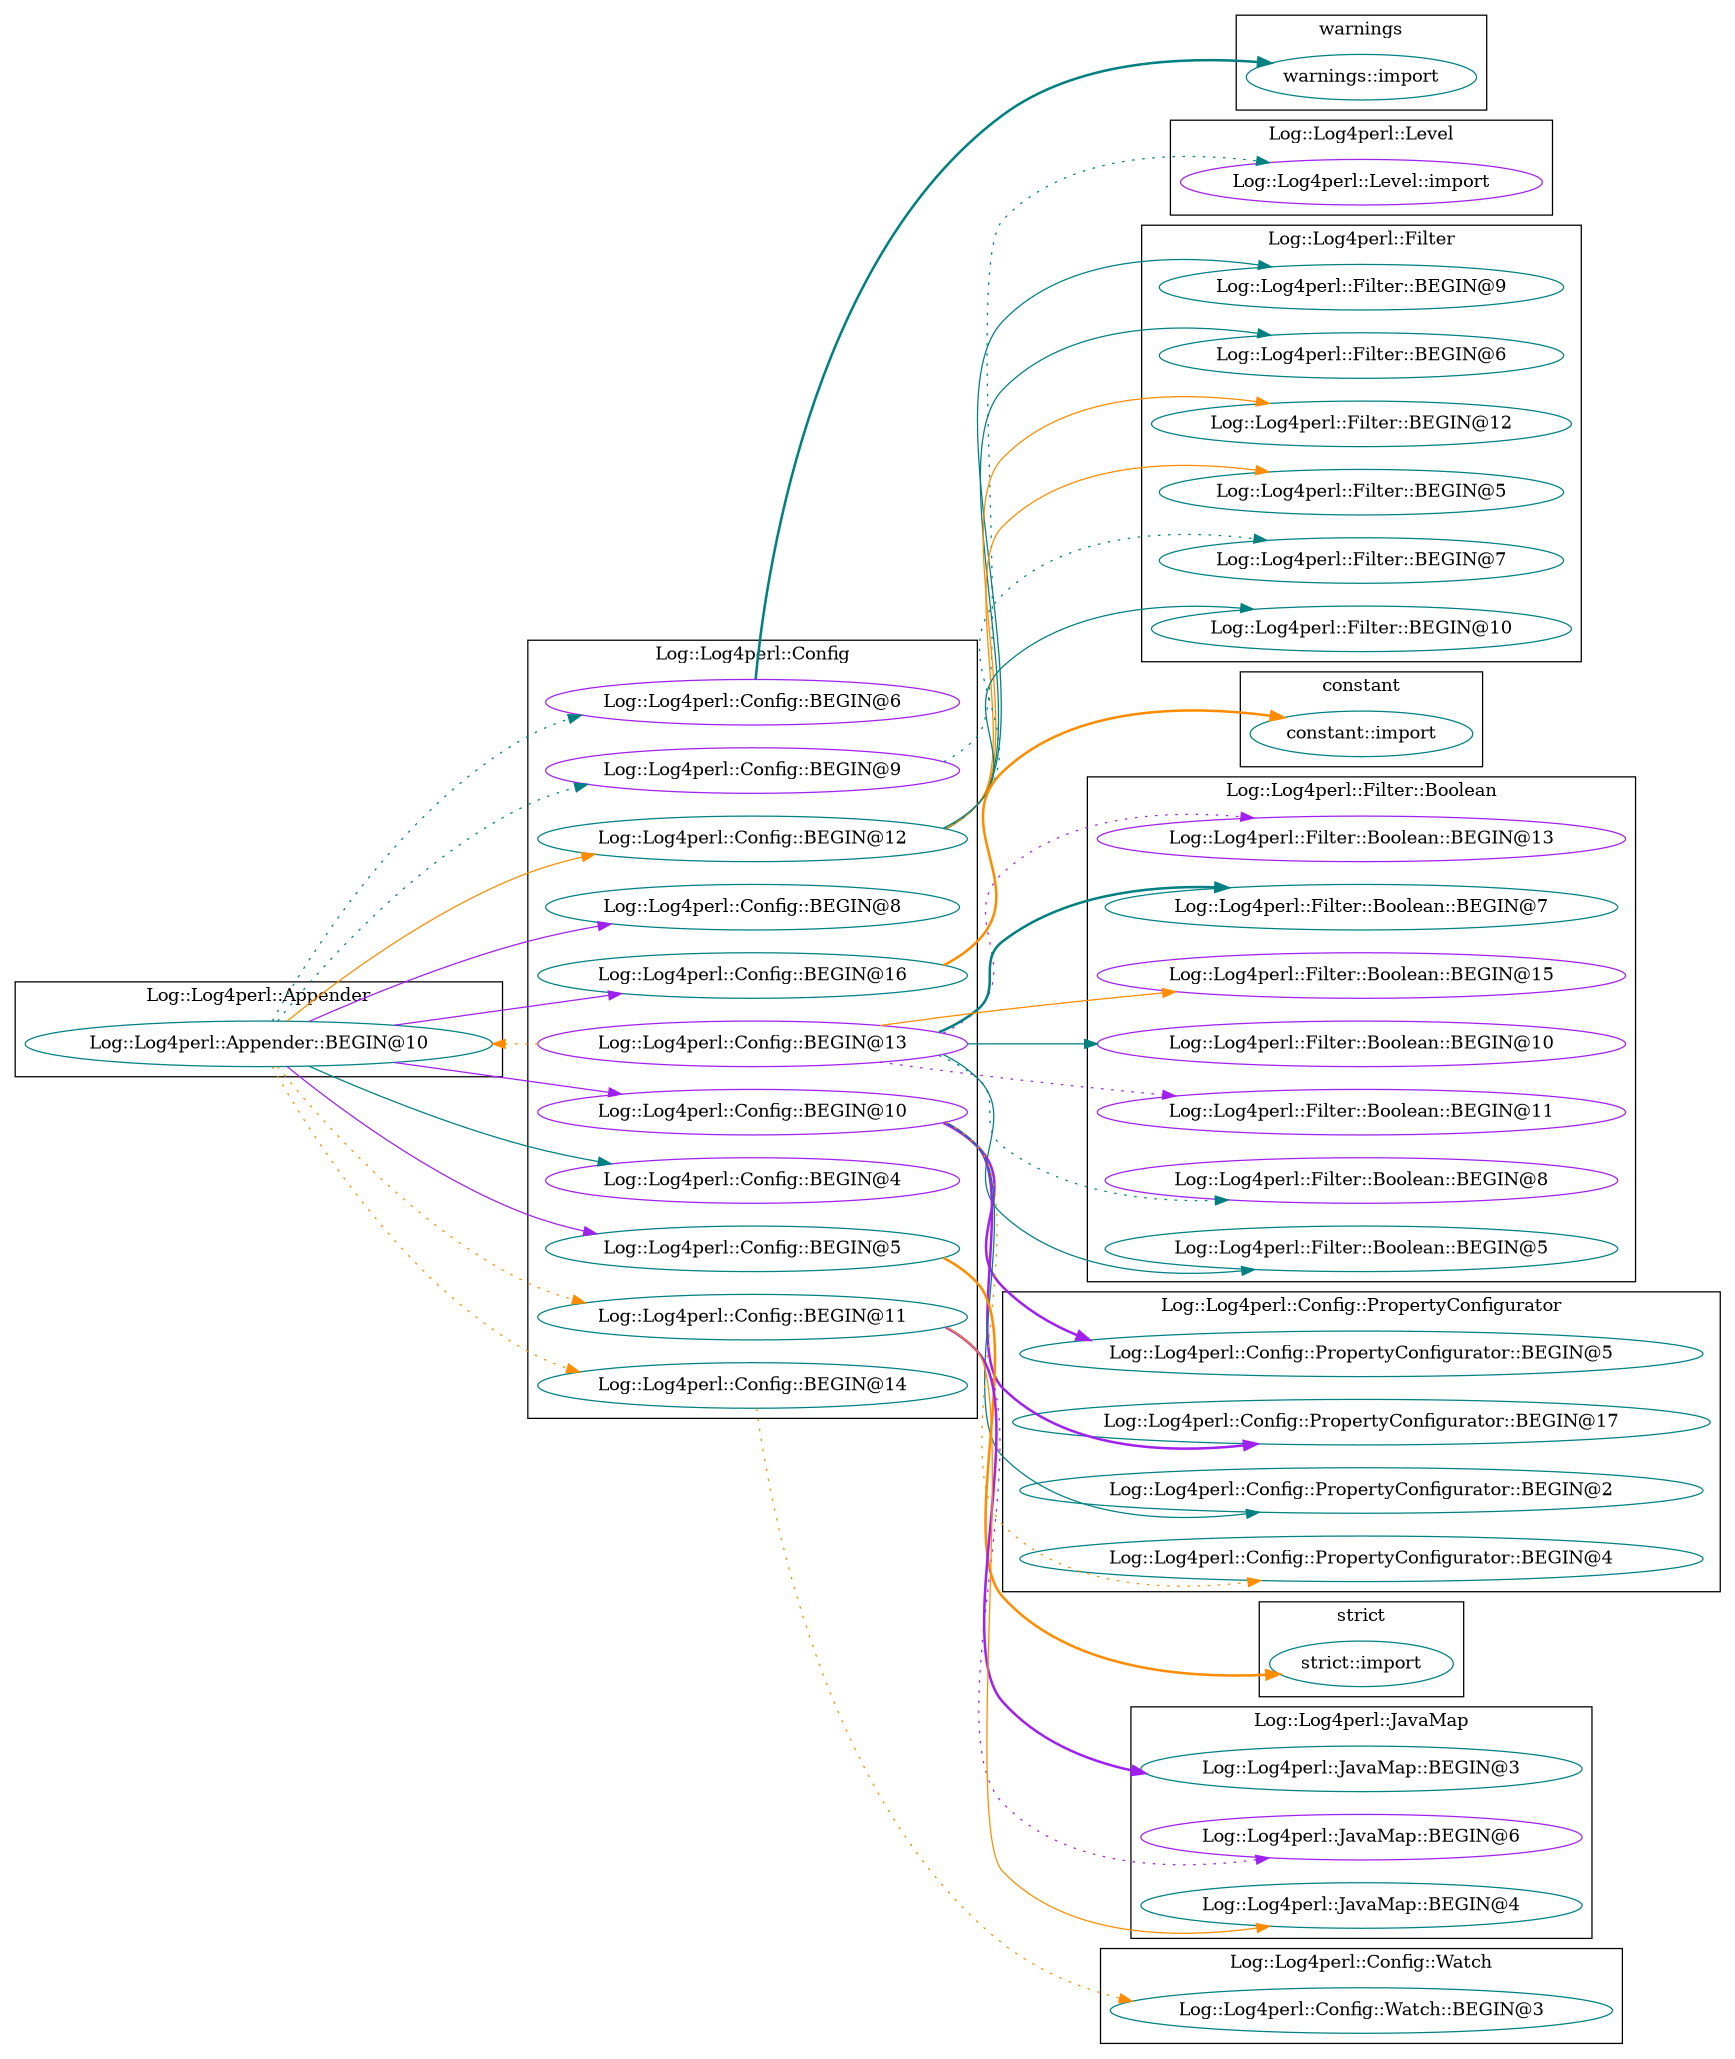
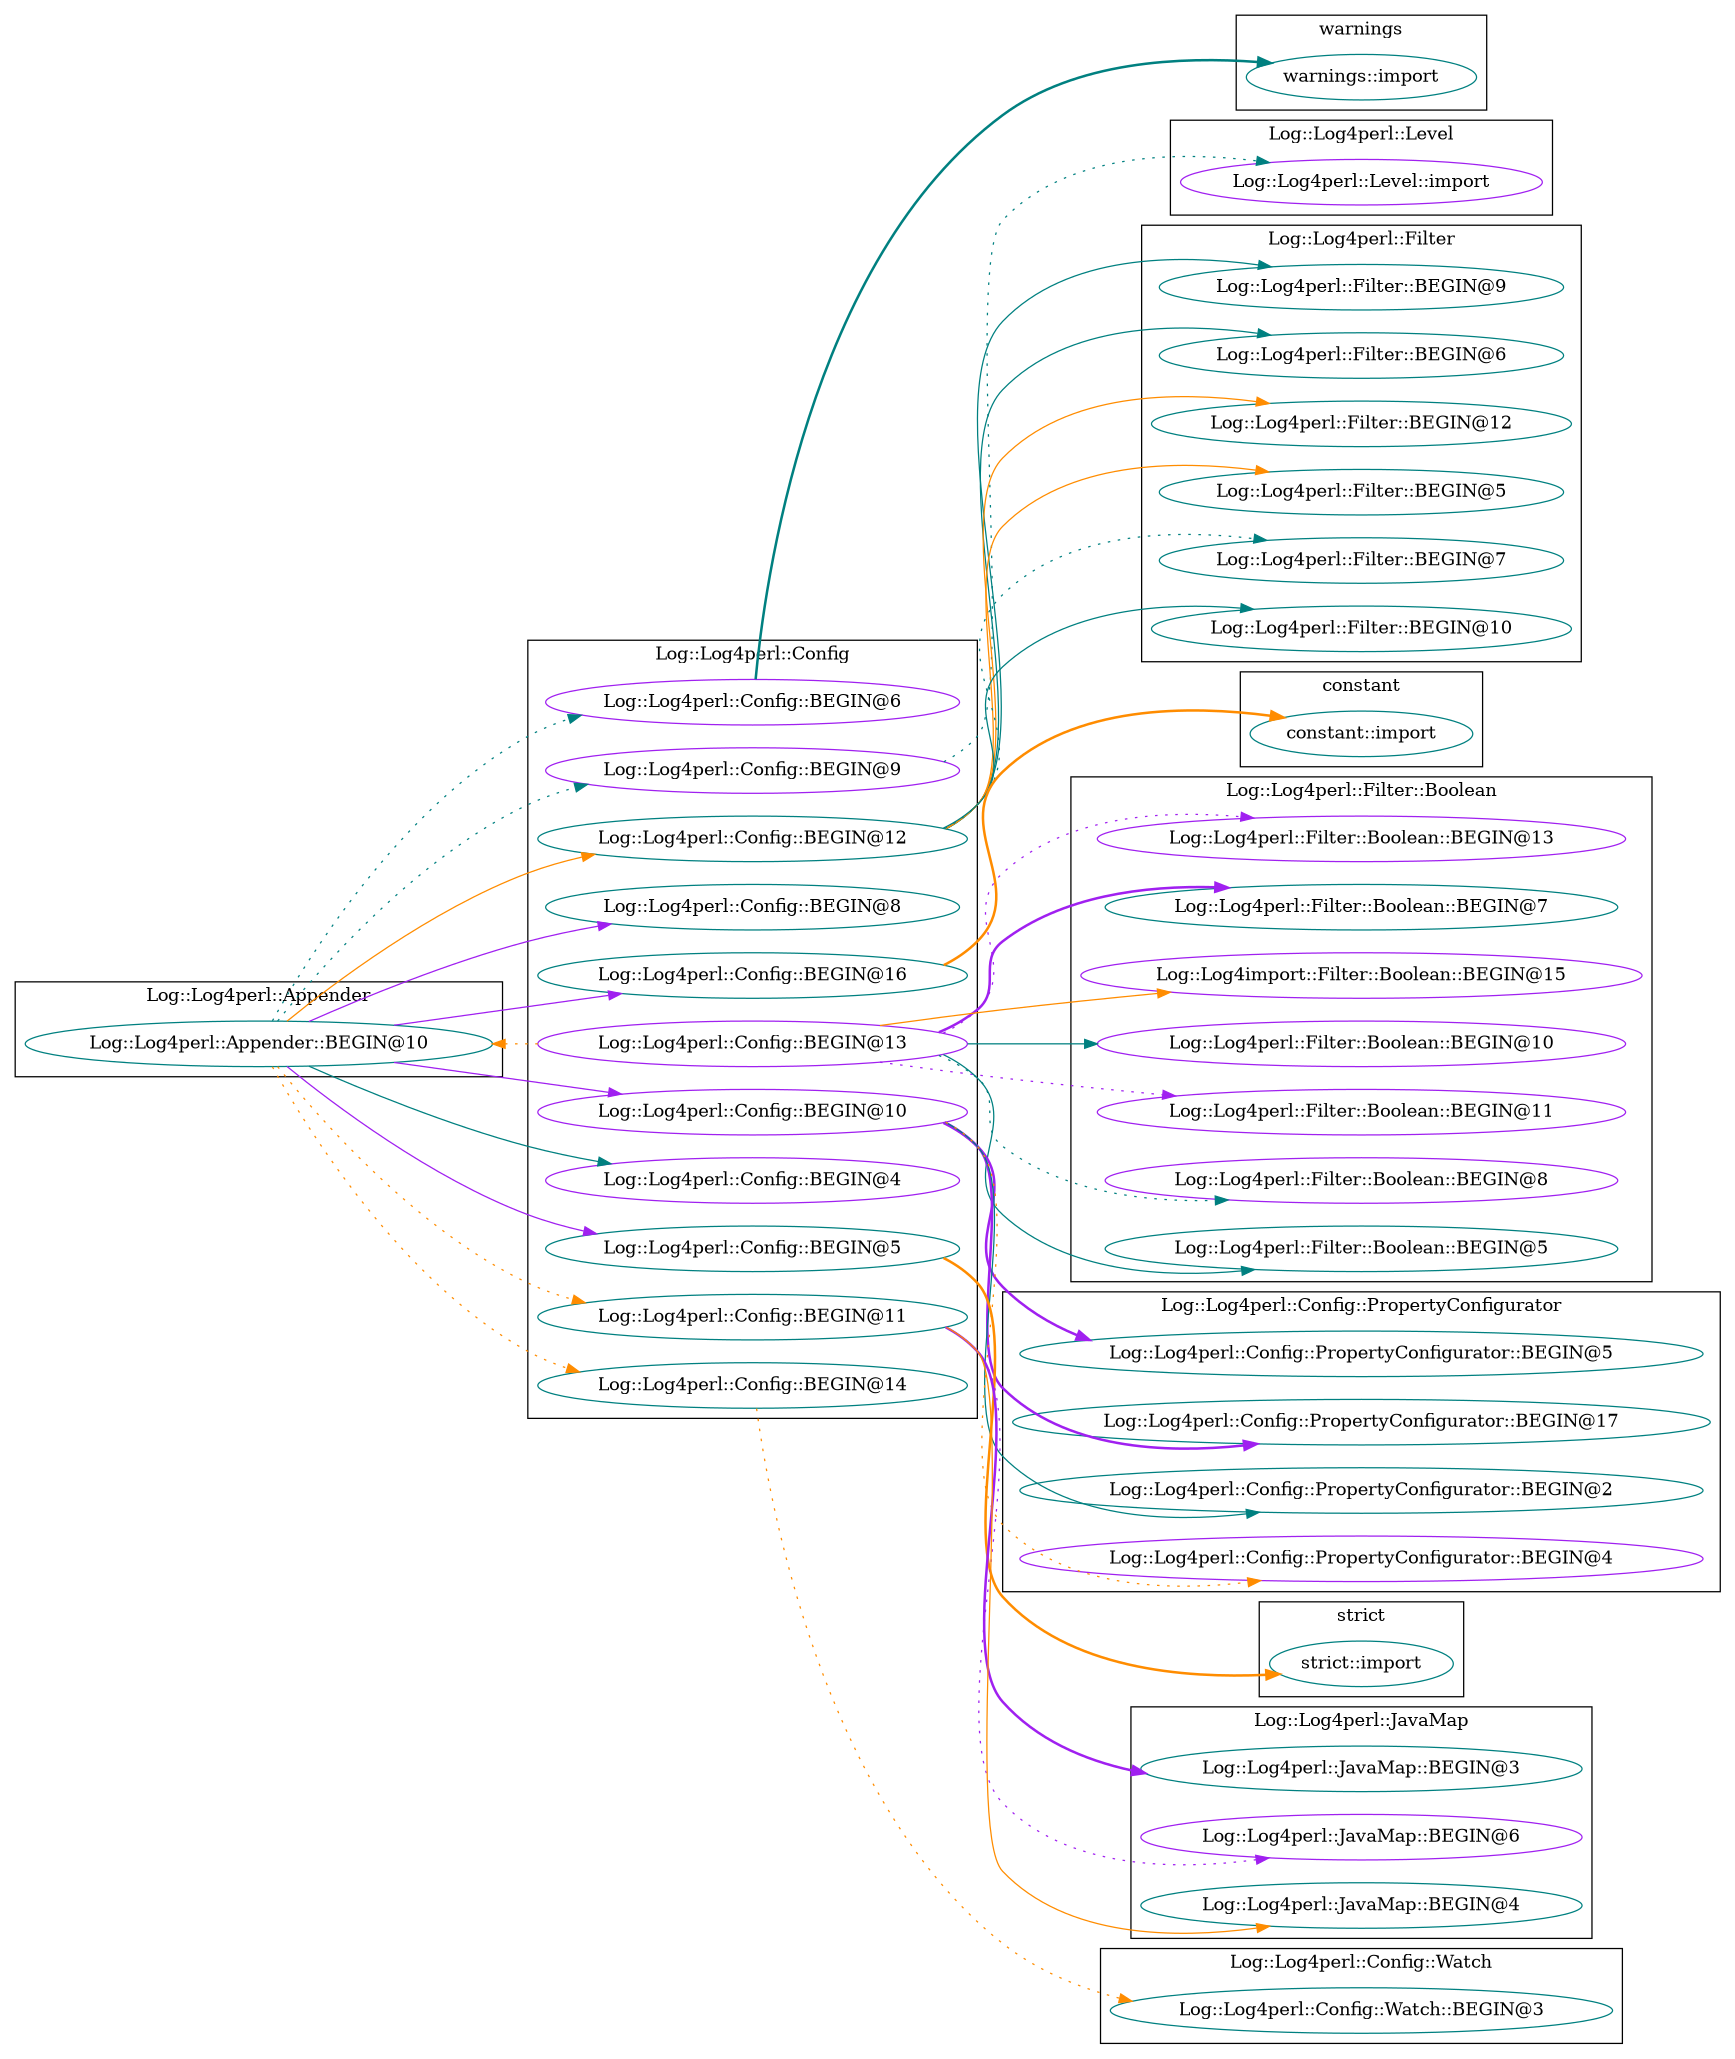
edge "Log::Log4perl::Config::BEGIN@13" -> "Log::Log4perl::Filter::Boolean::BEGIN@7": color teal -> purple
node "Log::Log4perl::Filter::Boolean::BEGIN@15": label "Log::Log4perl::Filter::Boolean::BEGIN@15" -> "Log::Log4import::Filter::Boolean::BEGIN@15"
node "Log::Log4perl::Config::PropertyConfigurator::BEGIN@4": color teal -> purple
